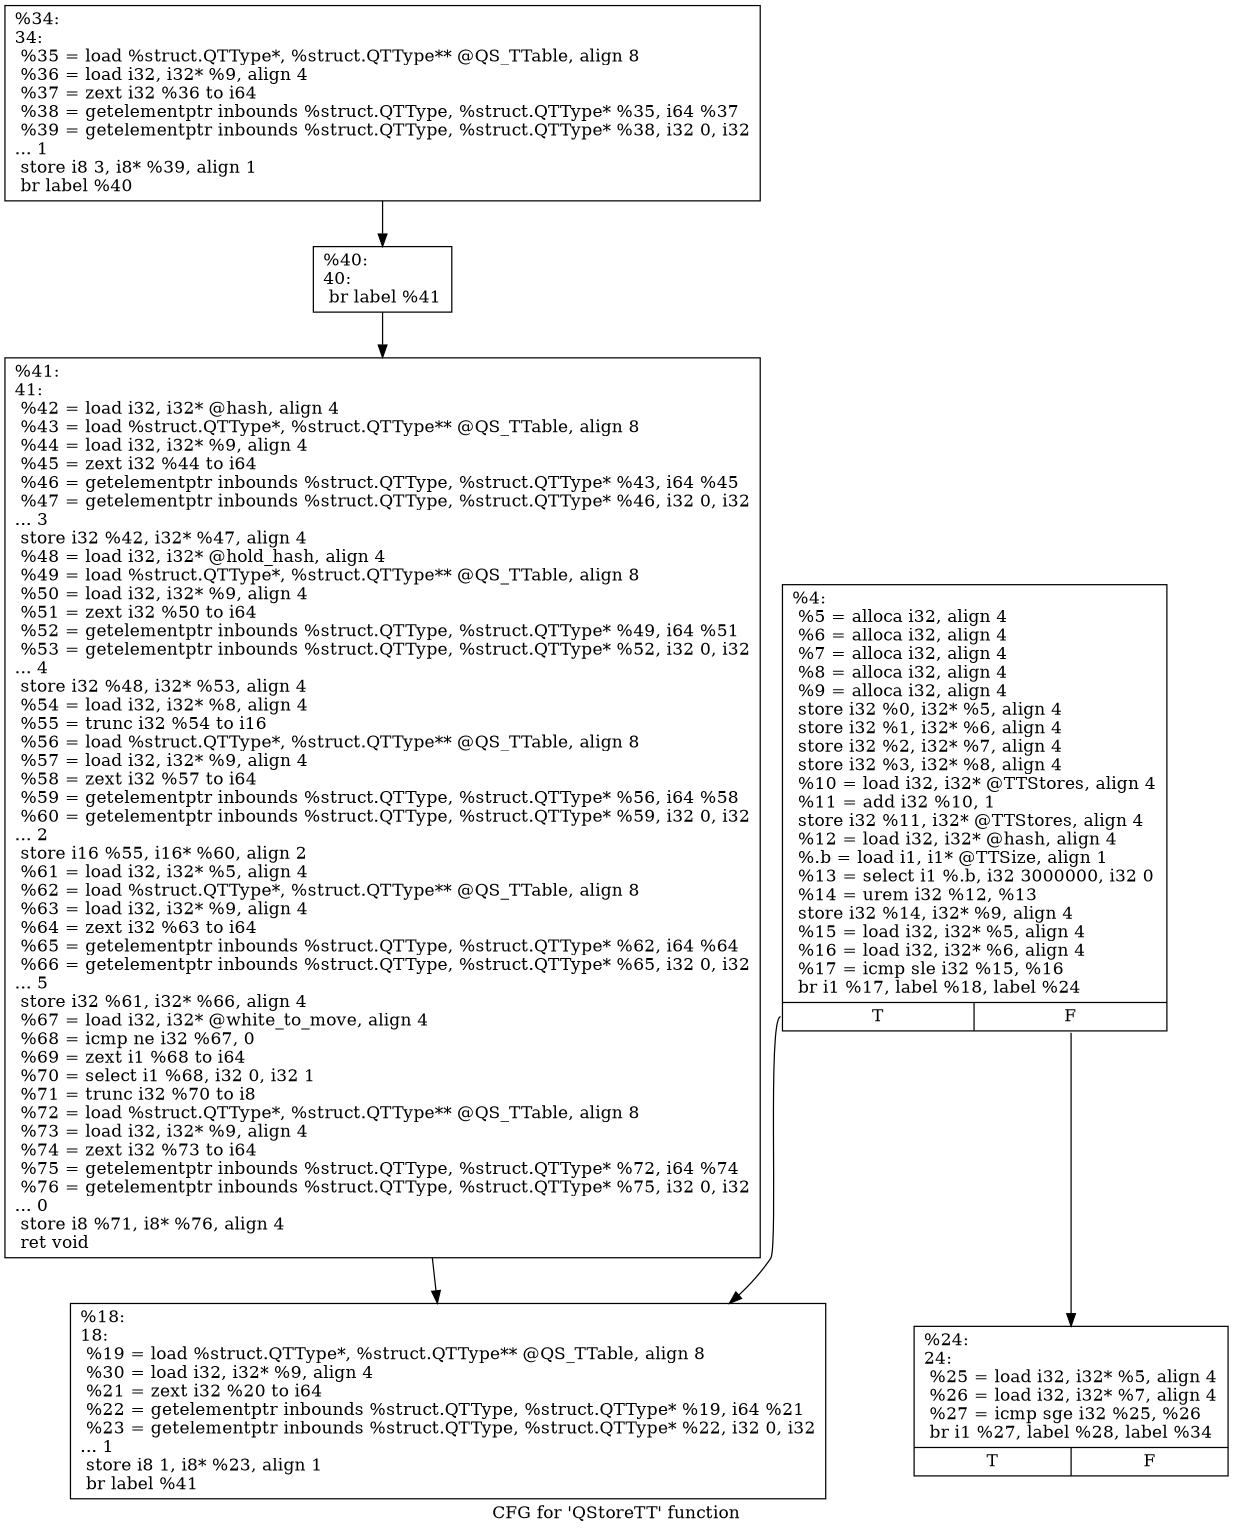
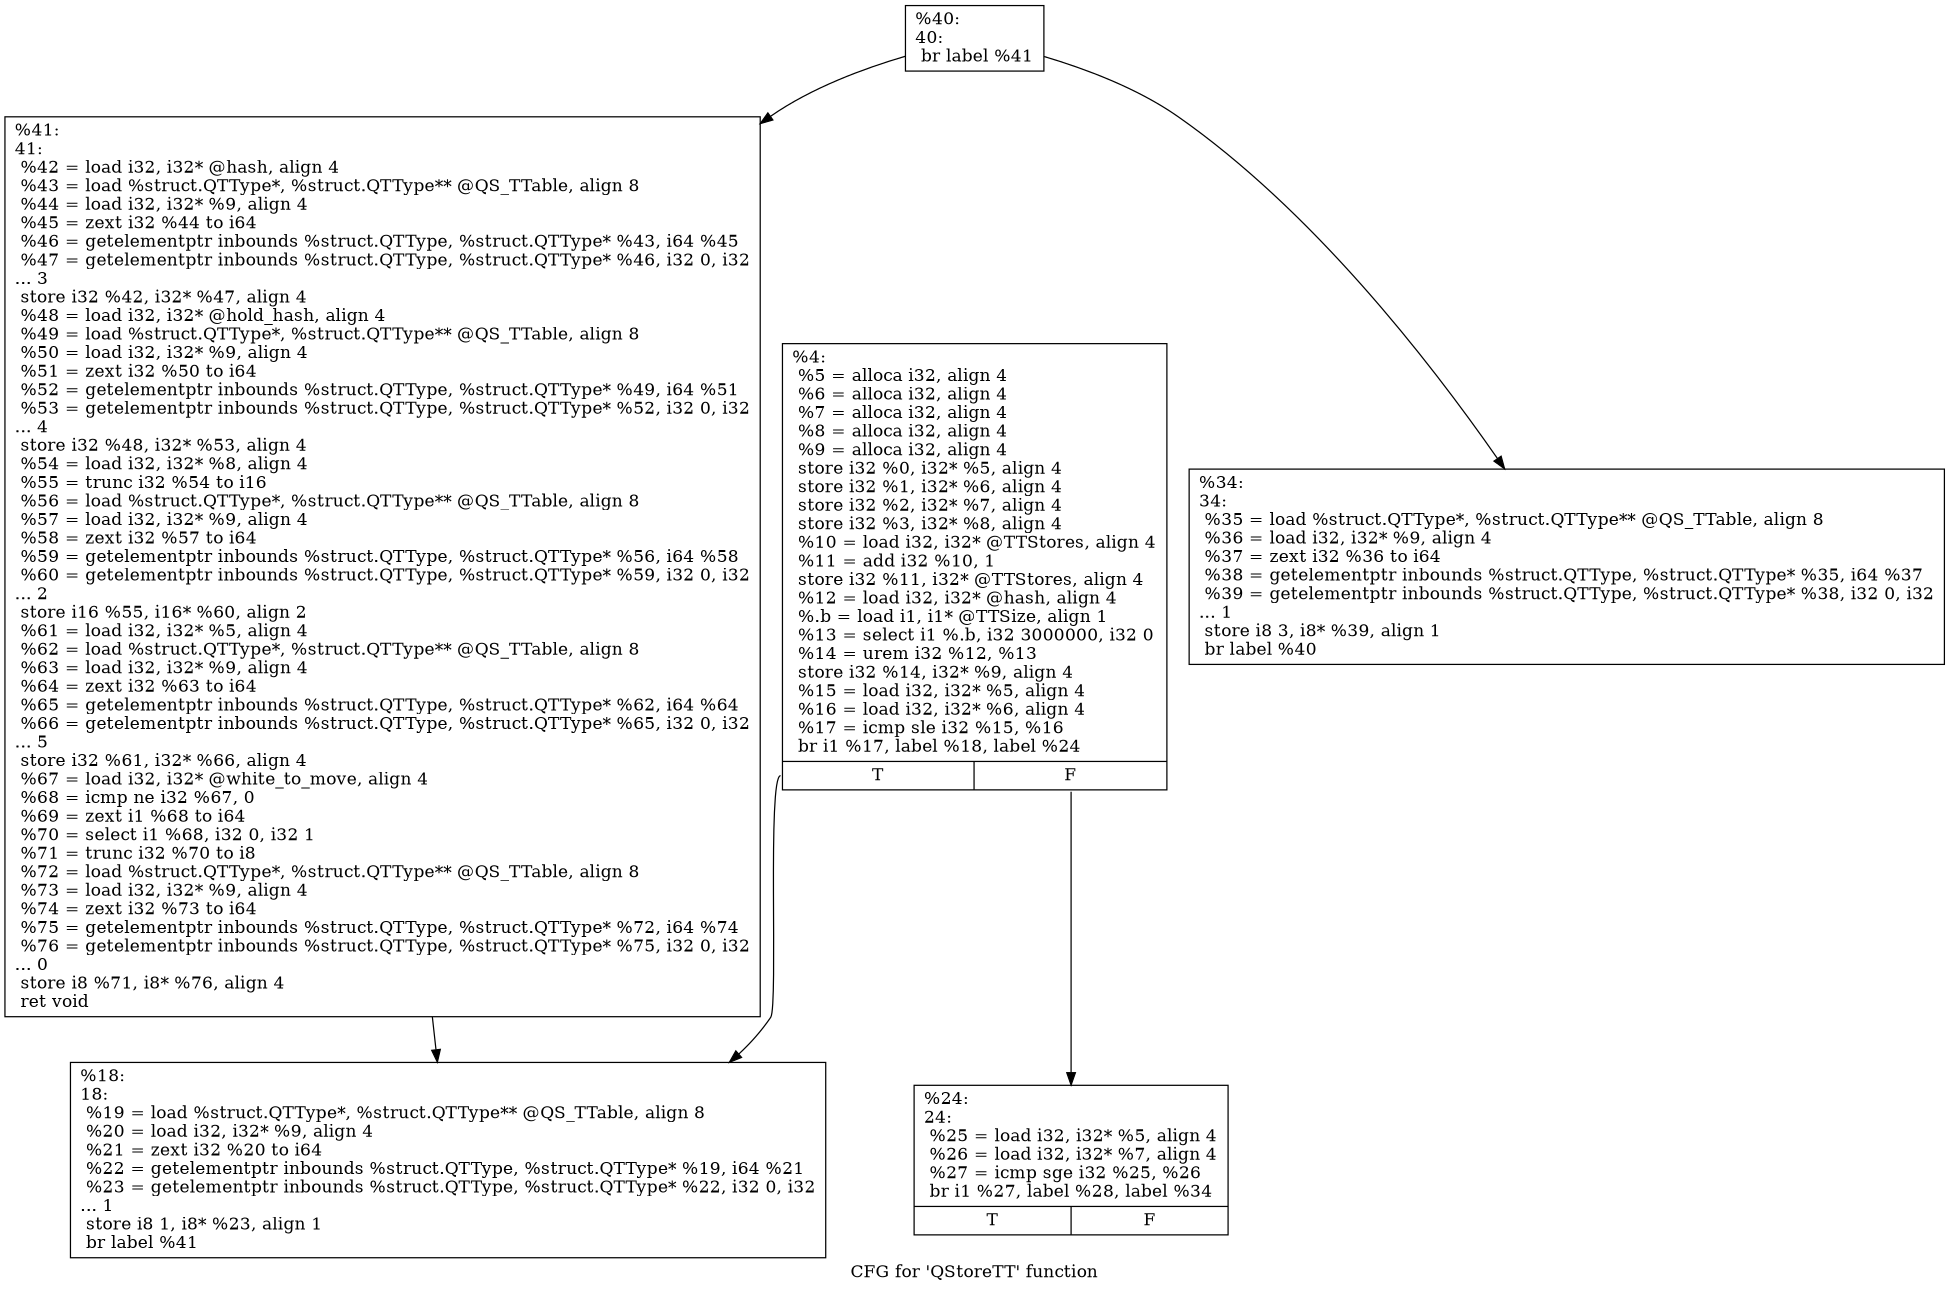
edge "%34:" -> "%40:": reversed
node "%18:": text "%30 = load i32, i32* %9, align 4" -> "%20 = load i32, i32* %9, align 4"
